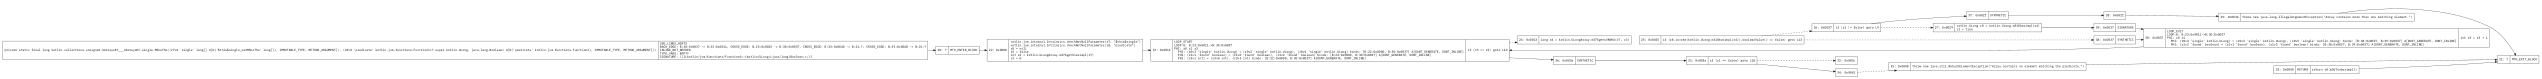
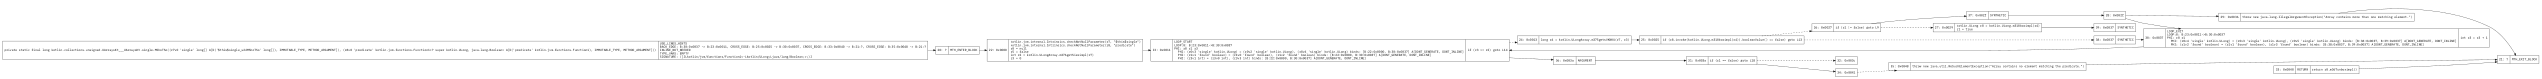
node "39: 0x0037": text "SIGNATURE" -> "SYNTHETIC"
edge "39: 0x0037" -> "30: 0x0037": now "28: 0x002f" -> "30: 0x0037"
edge "24: 0x0013" -> "25: 0x0025": added
node "36: 0x003a": text "SYNTHETIC" -> "ARGUMENT"
